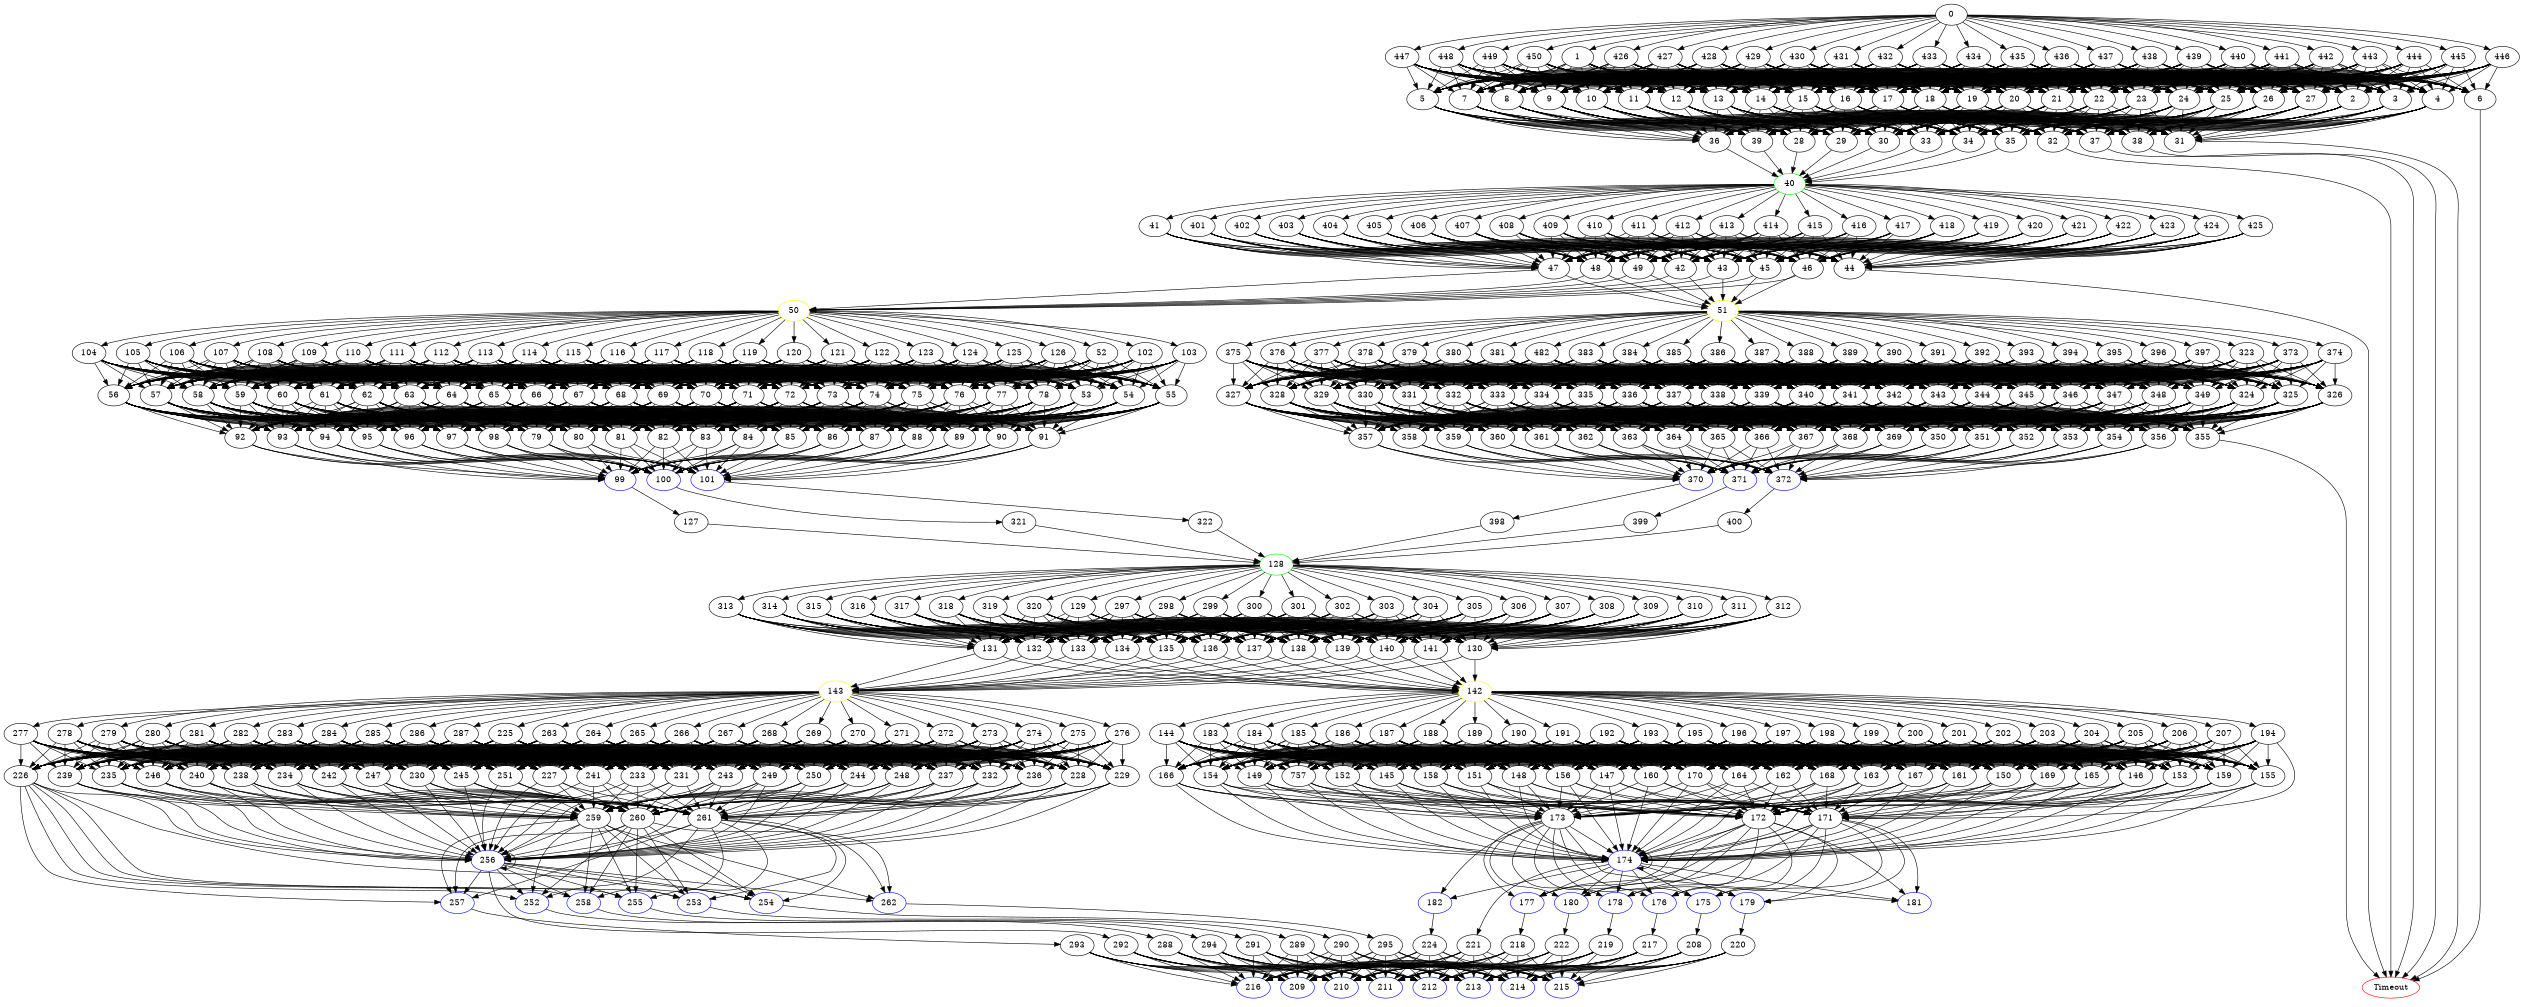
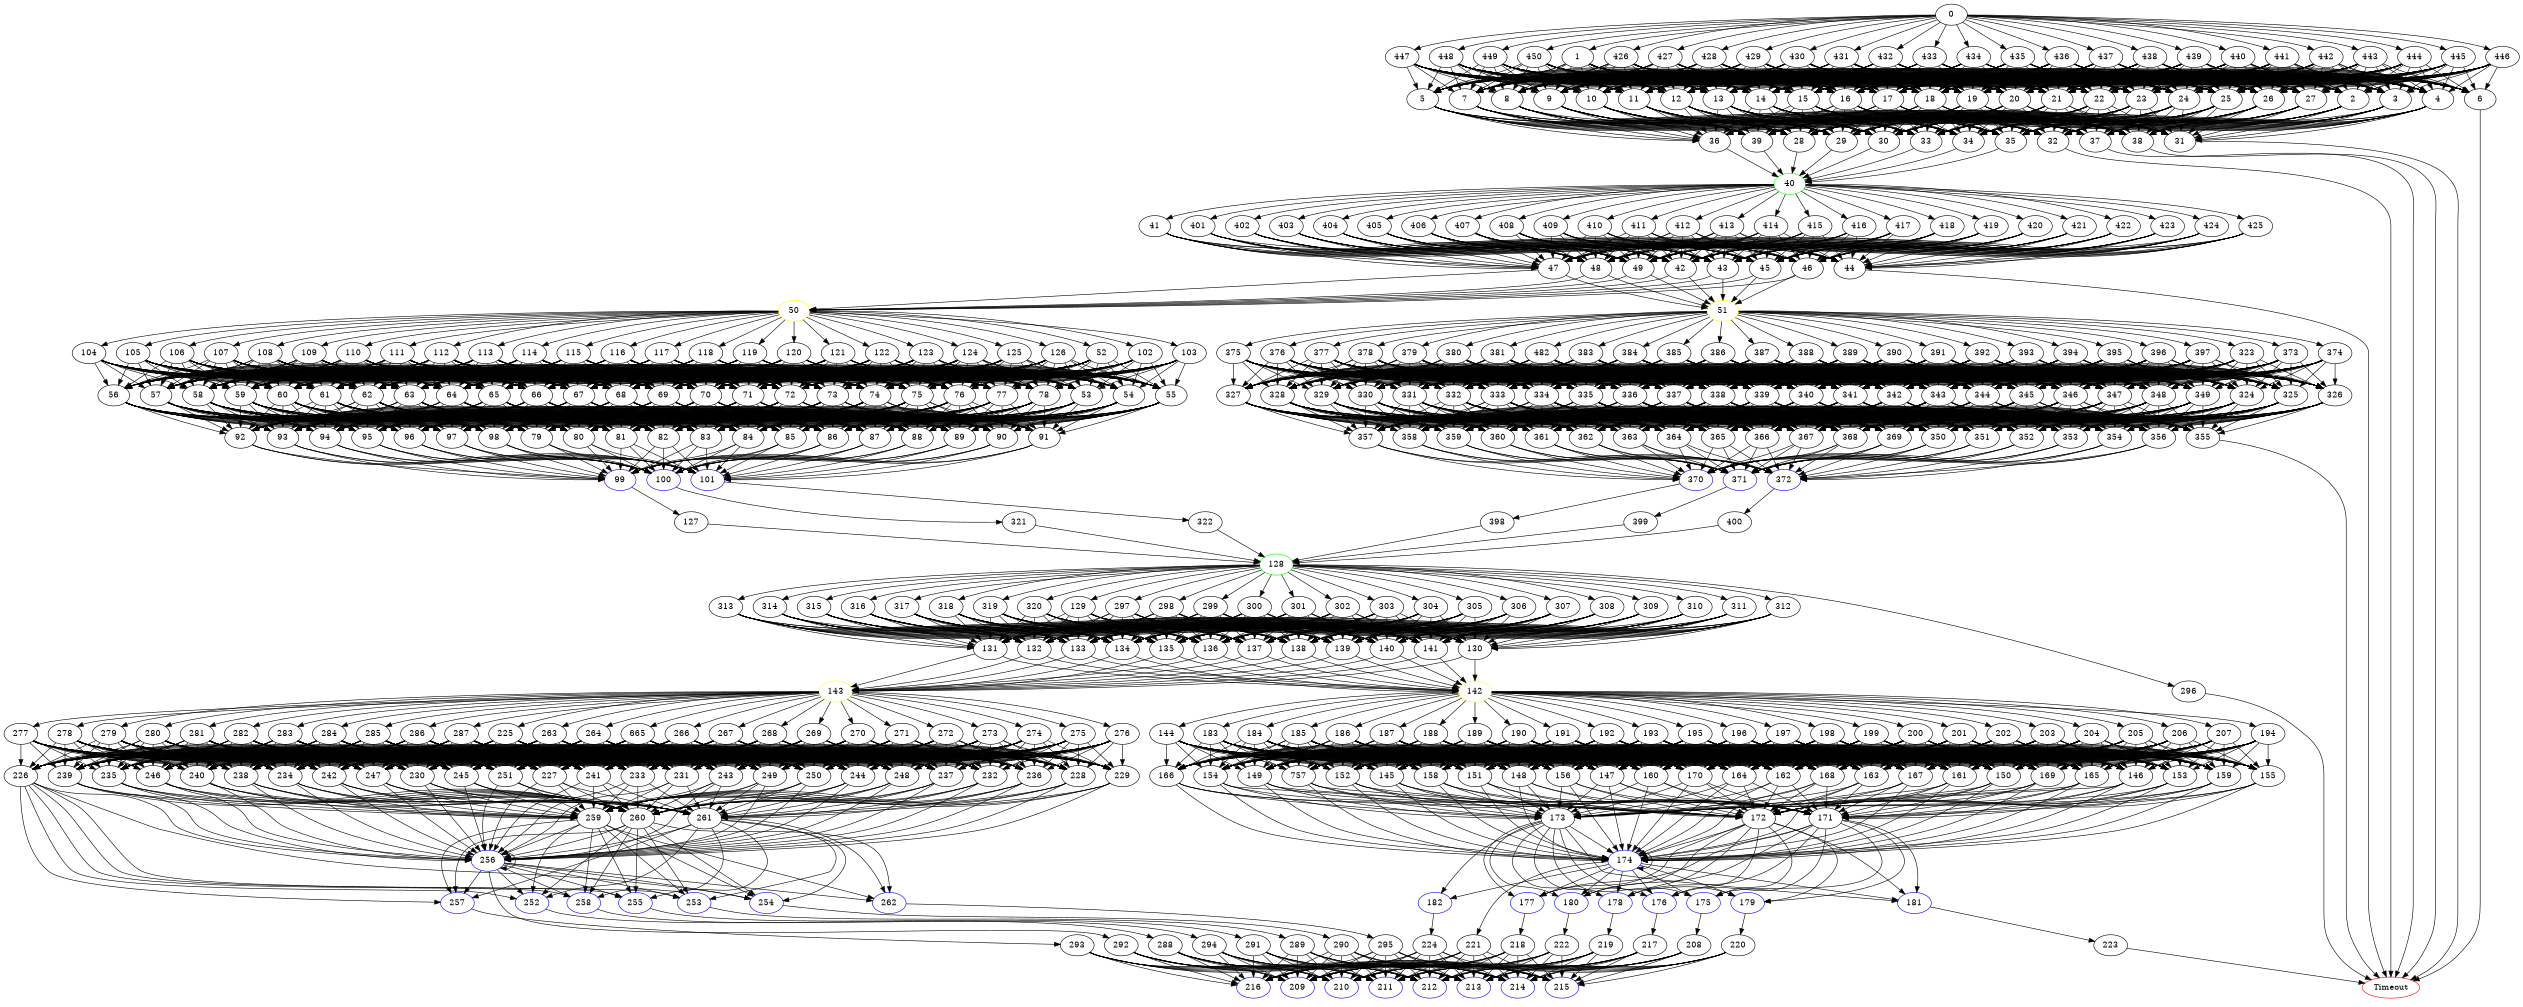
node "296": added
edge "142" -> "192": added
node "265": label "265" -> "665"
edge "194" -> "171": now "155" -> "171"
node "223": added
